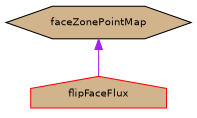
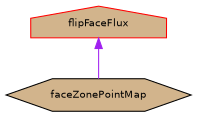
edge "flipFaceFlux" -> "faceZonePointMap": reversed
